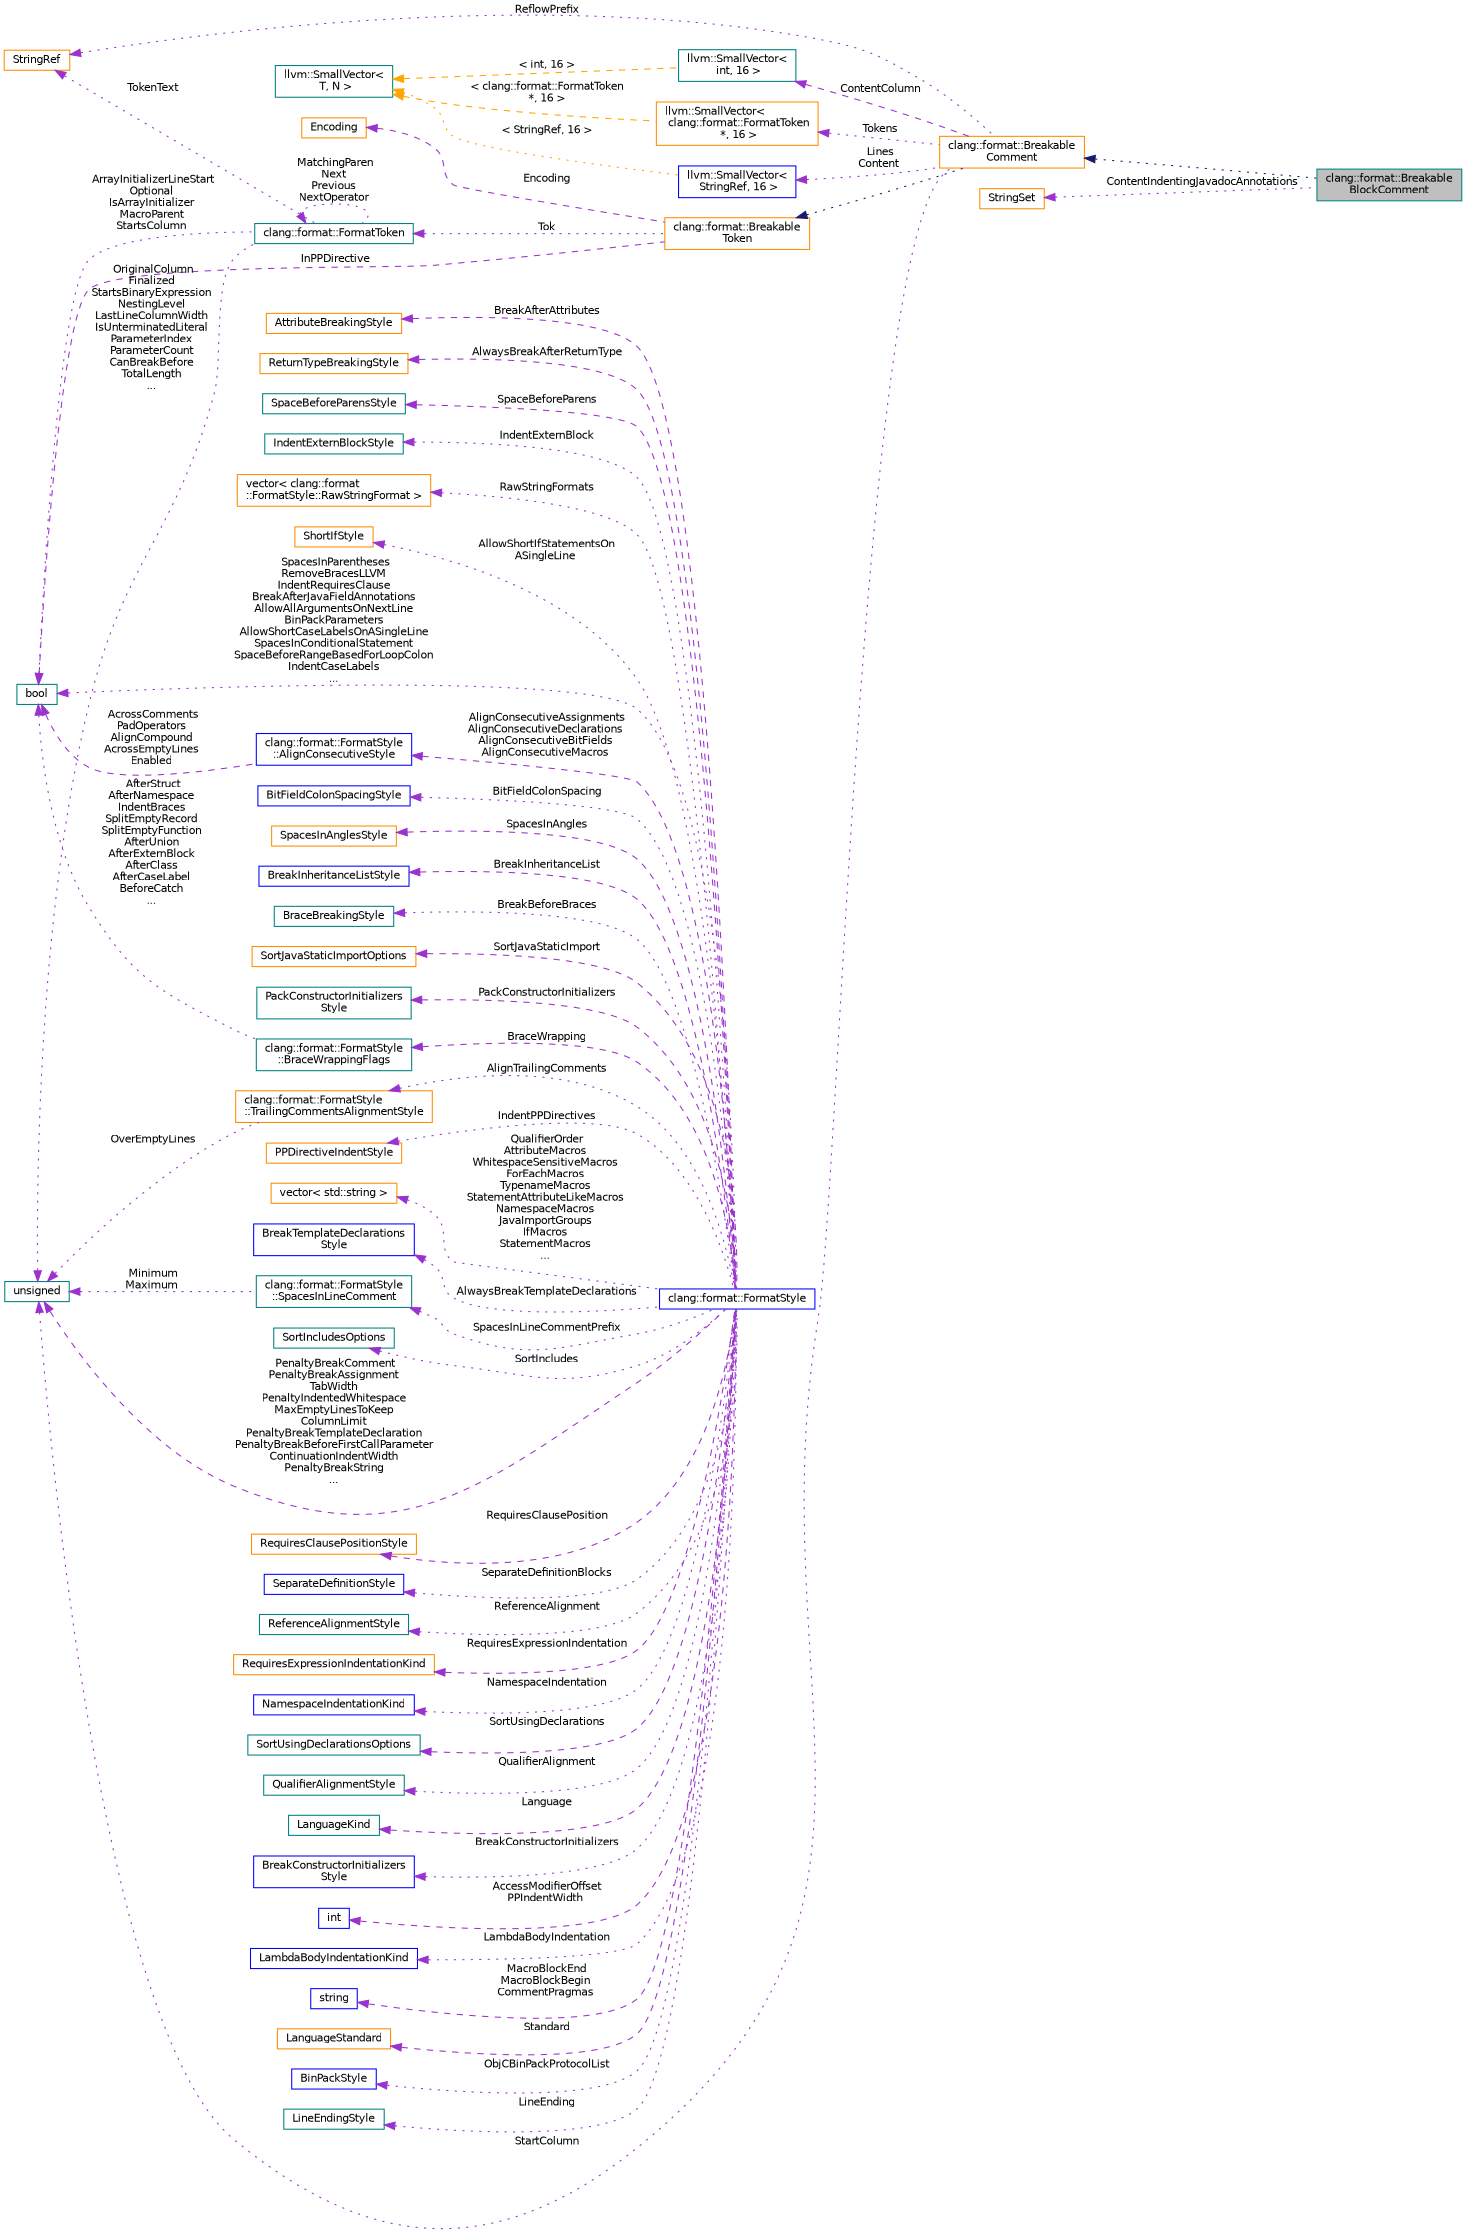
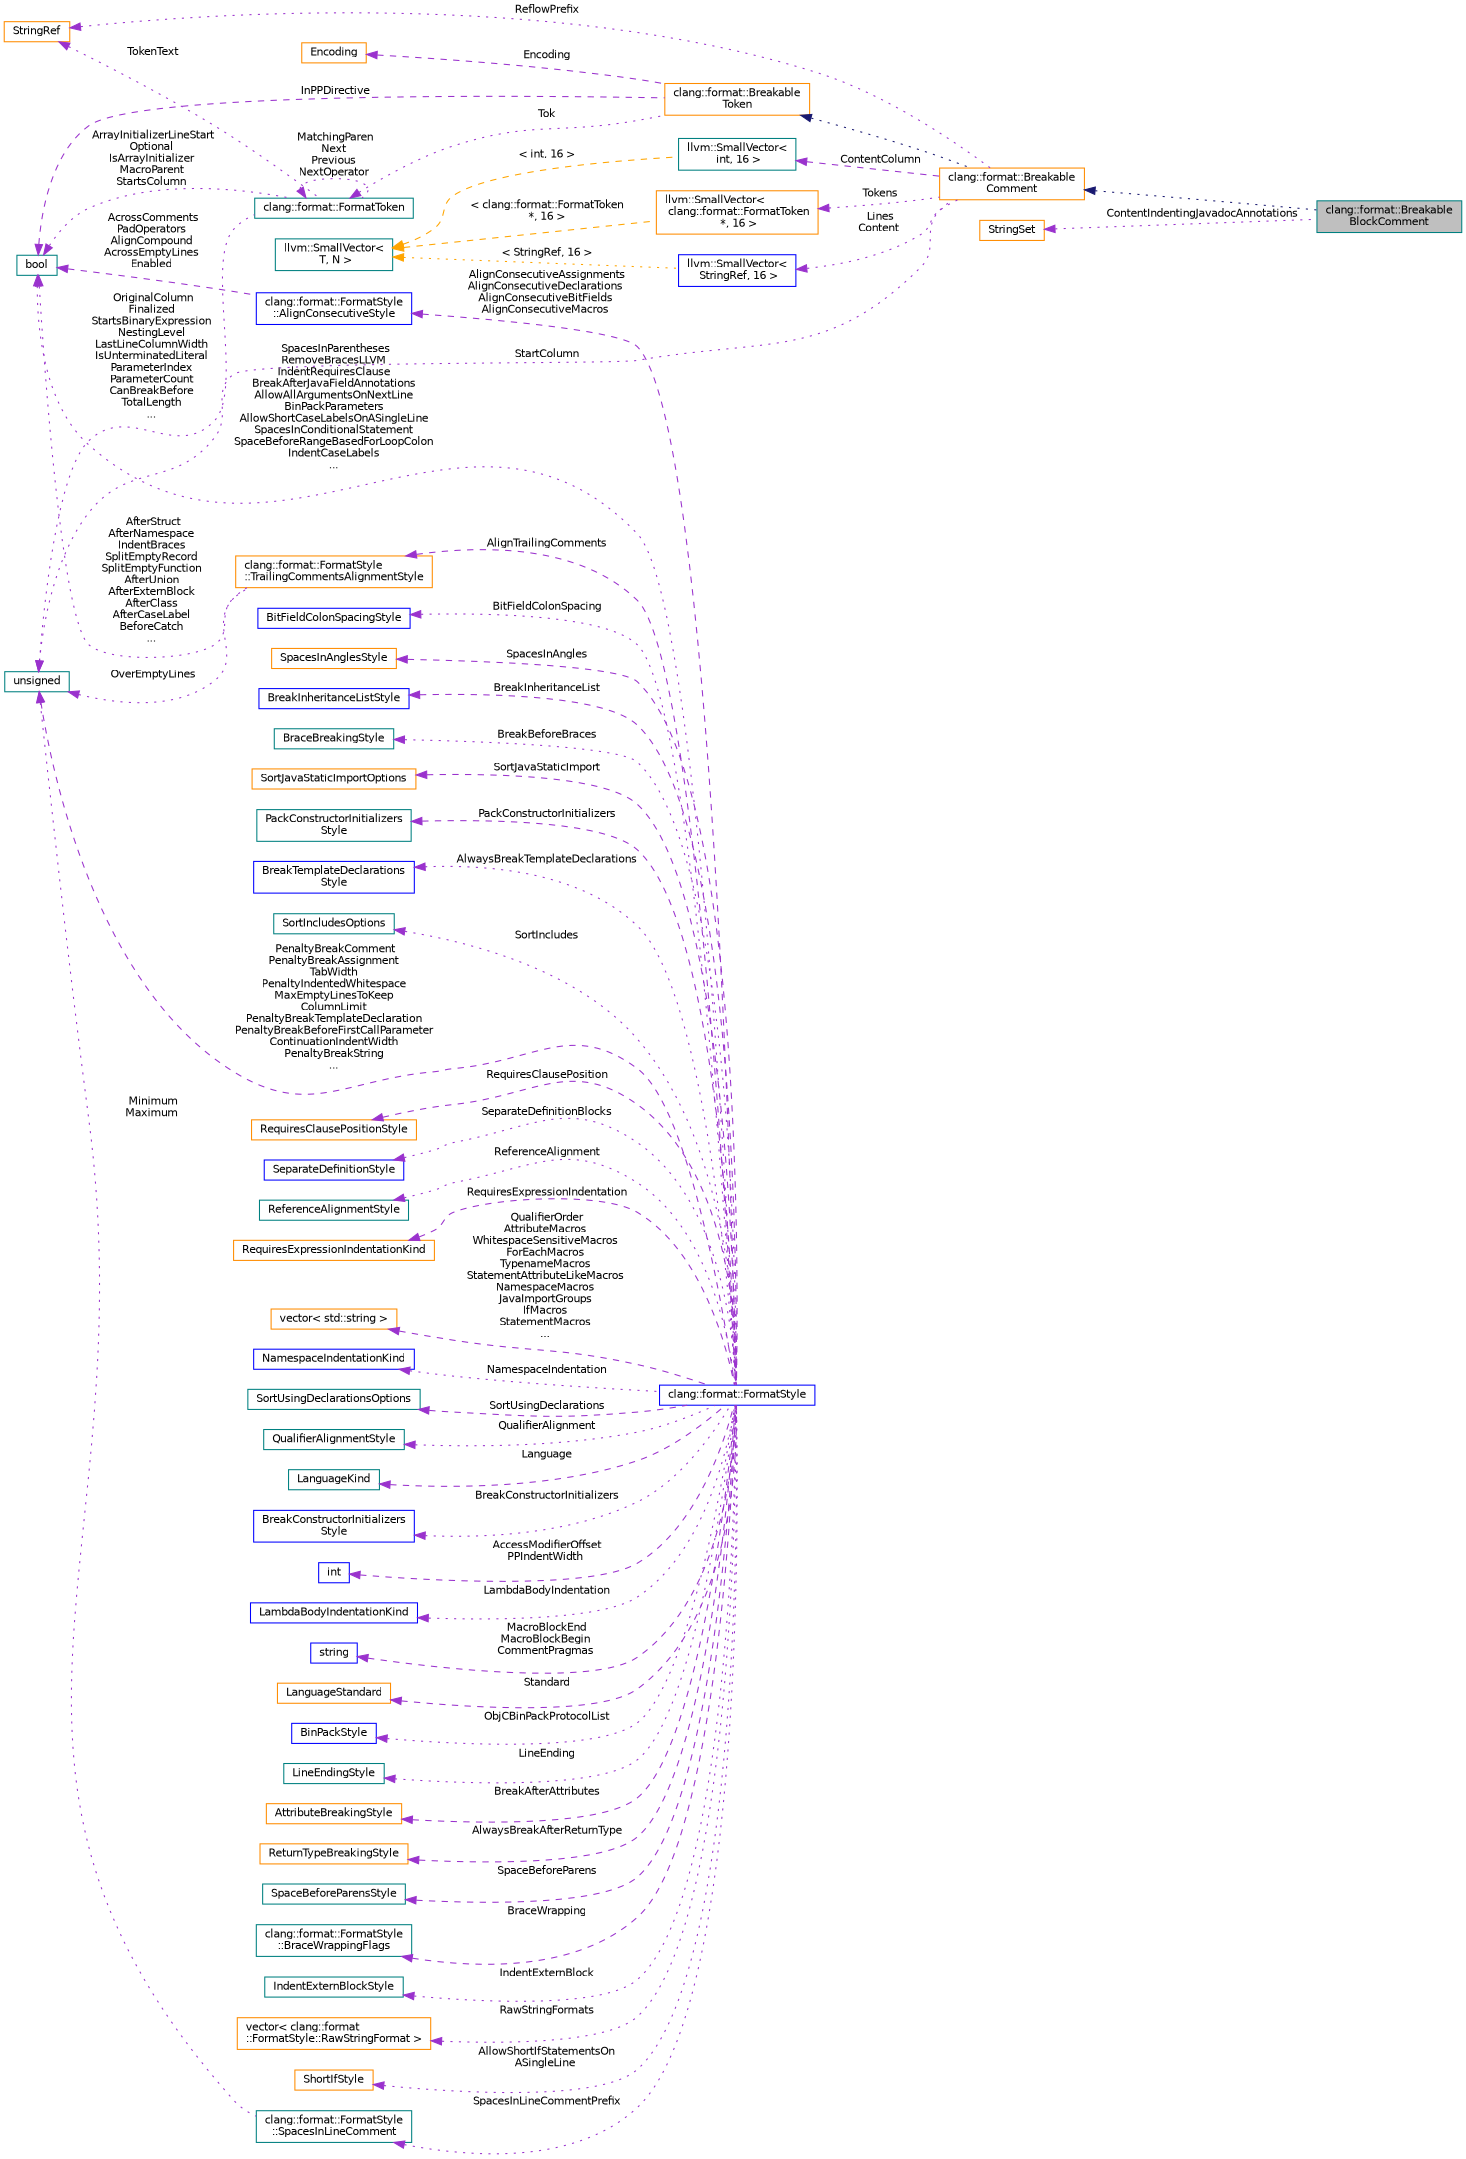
edge "clang::format::FormatStyle ::BraceWrappingFlags" -> "bool": now "clang::format::FormatStyle ::TrailingCommentsAlignmentStyle" -> "bool"
edge "clang::format::FormatStyle" -> "clang::format::FormatStyle ::TrailingCommentsAlignmentStyle": style dotted -> dashed
node "PPDirectiveIndentStyle": removed
edge "clang::format::FormatStyle" -> "vector< std::string >": style dotted -> dashed
